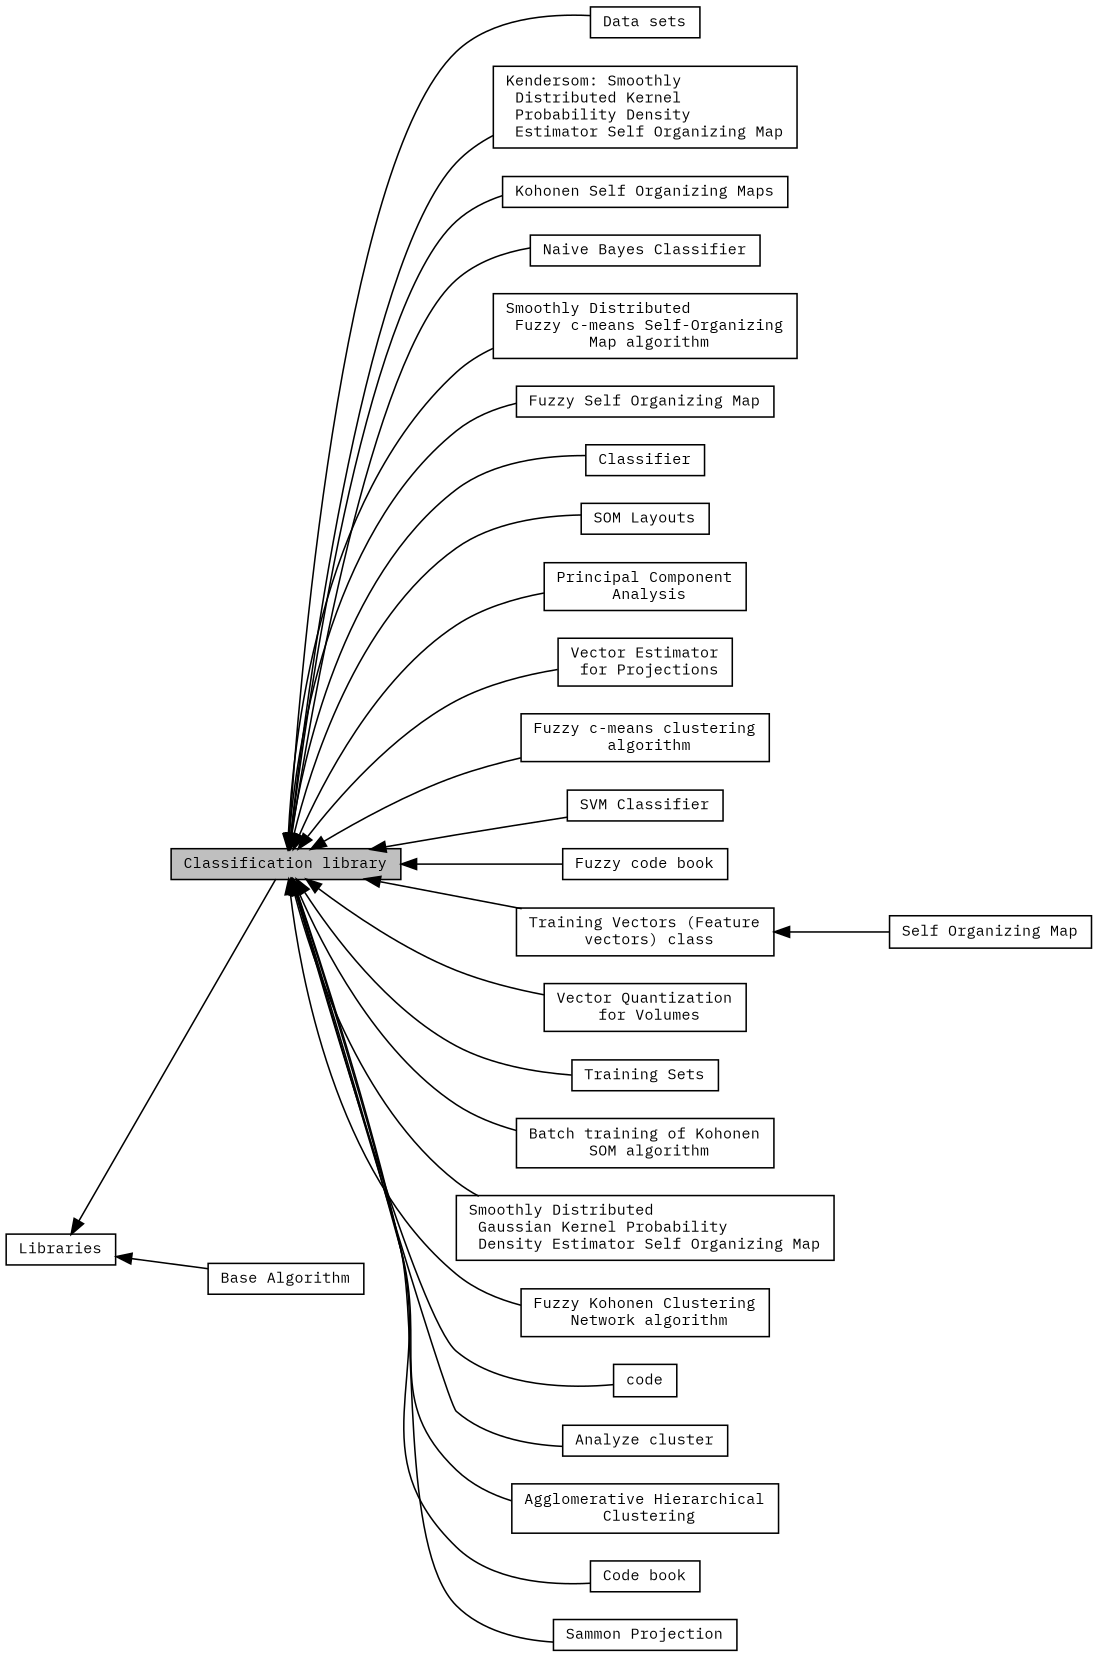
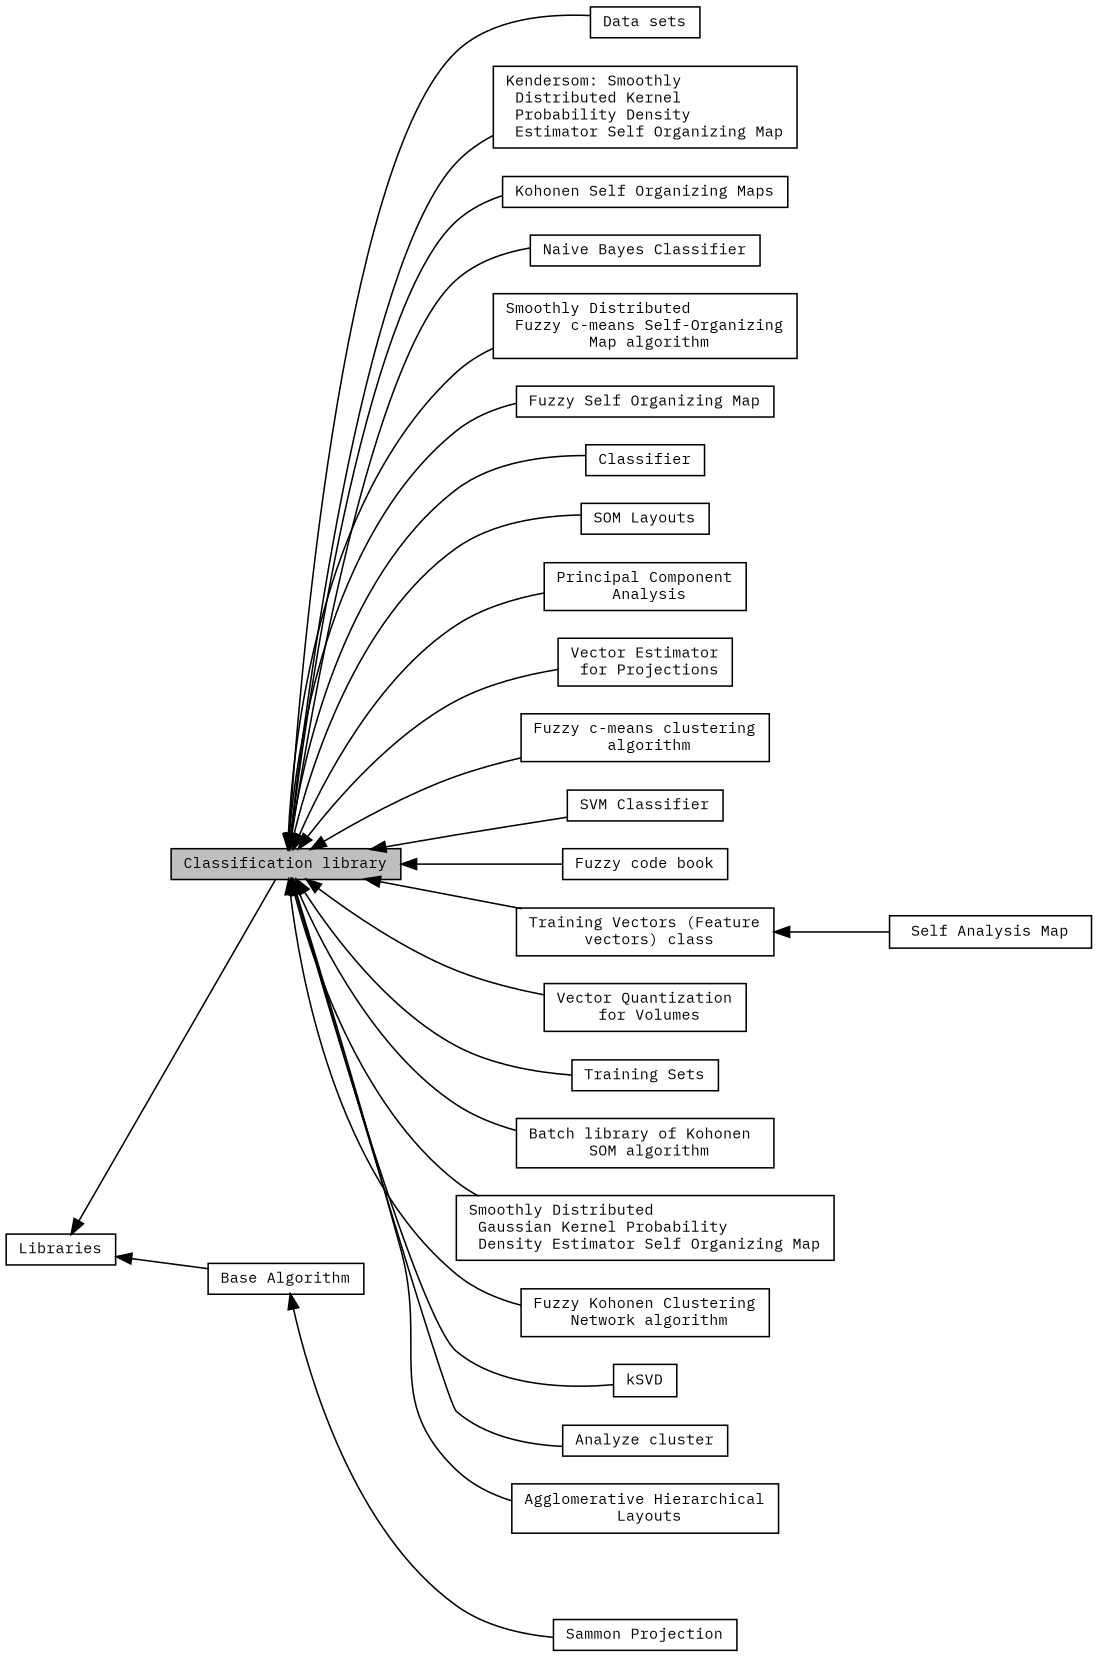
node "Self Organizing Map": label "Self Organizing Map" -> "Self Analysis Map"
node "Batch training of Kohonen SOM algorithm": label "Batch training of Kohonen SOM algorithm" -> "Batch library of Kohonen SOM algorithm"
node "code": label "code" -> "kSVD"
edge "Sammon Projection" -> "Classification library": now "Sammon Projection" -> "Base Algorithm"
node "Agglomerative Hierarchical Clustering": label "Agglomerative Hierarchical Clustering" -> "Agglomerative Hierarchical Layouts"
node "Code book": removed
